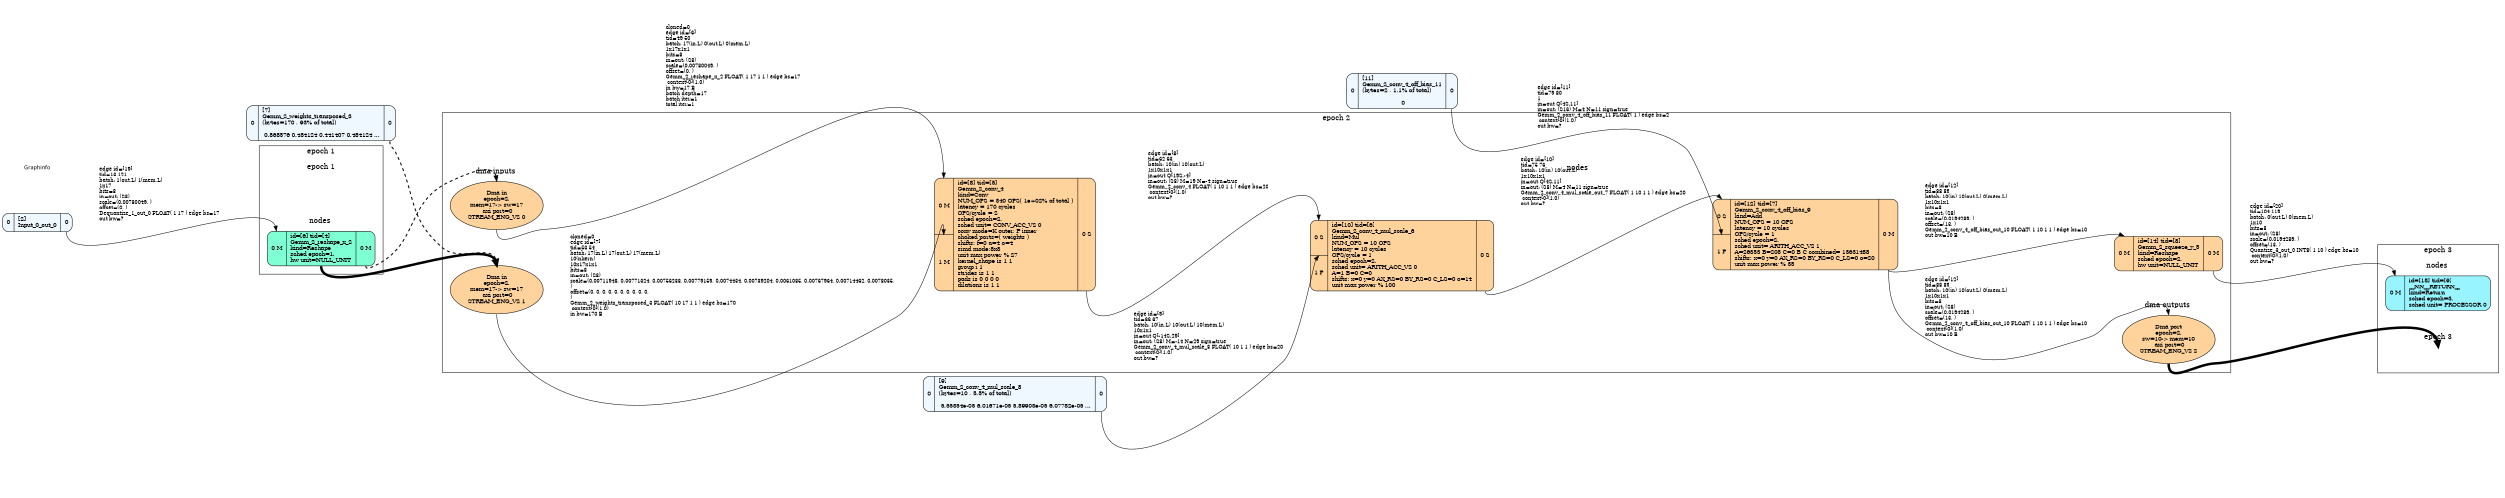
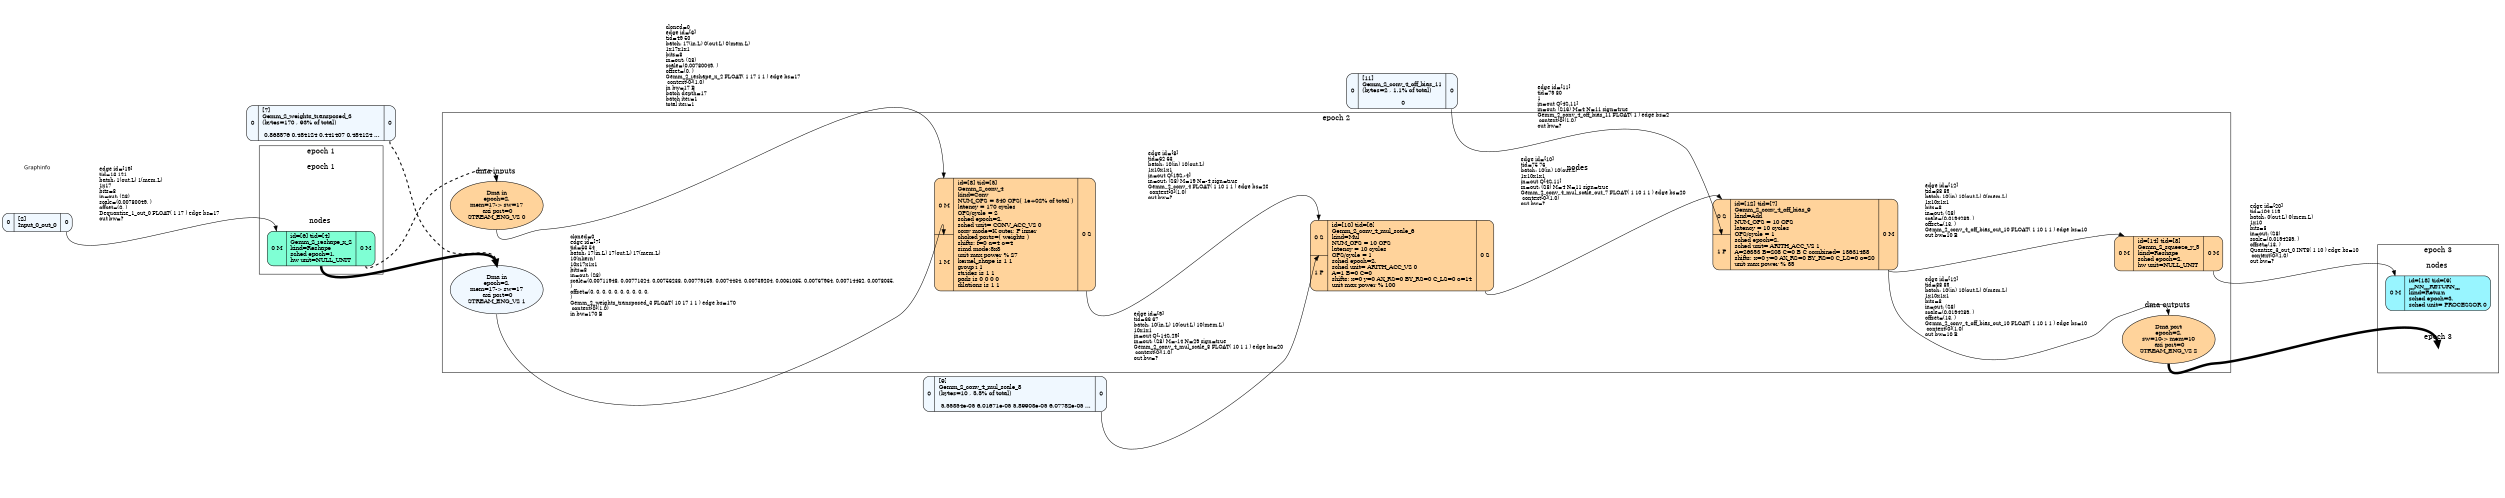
node "Dma in epoch=2. mem=17-> sw=17 axi port=0 STREAM_ENG_V2 1": fillcolor burlywood1 -> aliceblue
